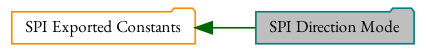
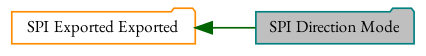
node "SPI Exported Constants": label "SPI Exported Constants" -> "SPI Exported Exported"
